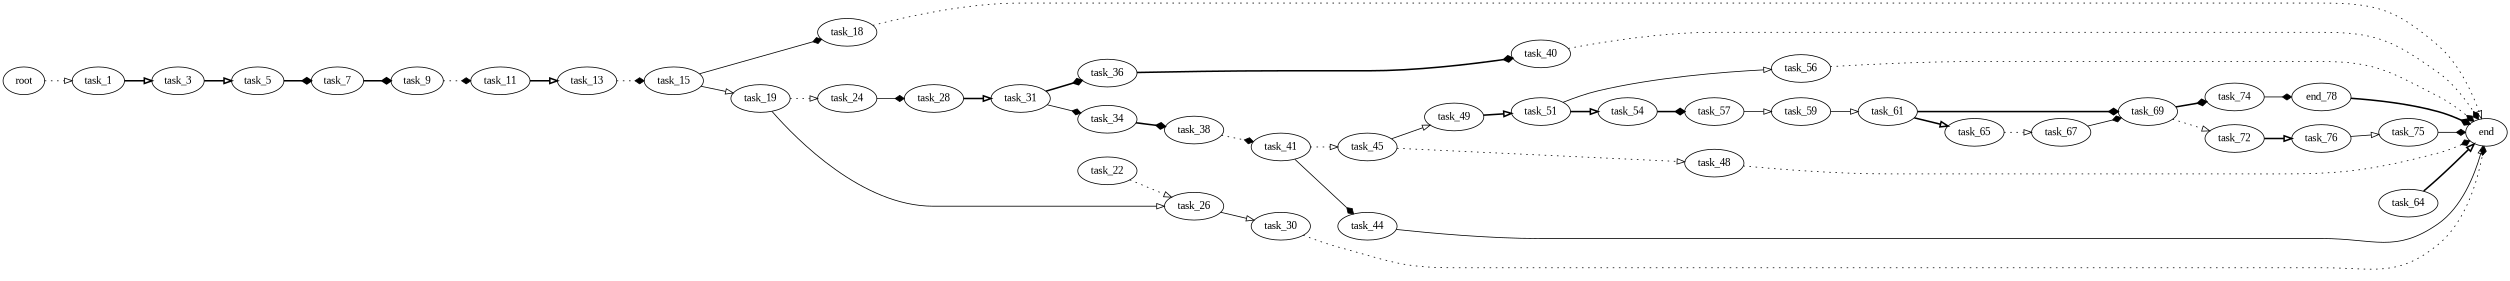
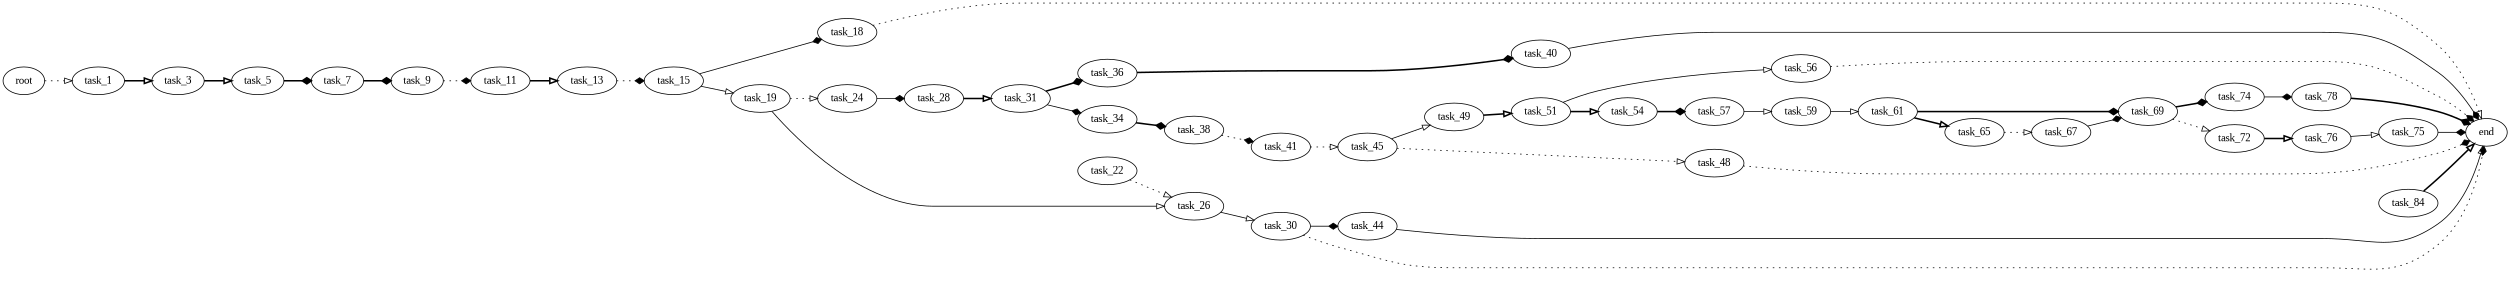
edge "task_40" -> "end": style dotted -> solid
node "end_78": label "end_78" -> "task_78"
edge "task_41" -> "task_44": now "task_30" -> "task_44"
node "task_64": label "task_64" -> "task_84"
